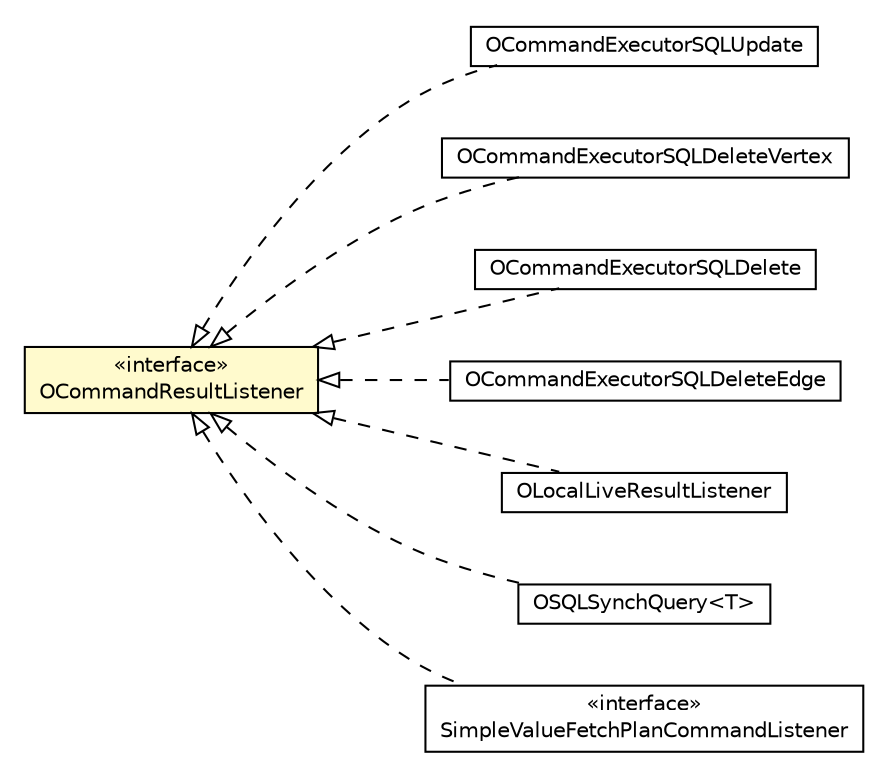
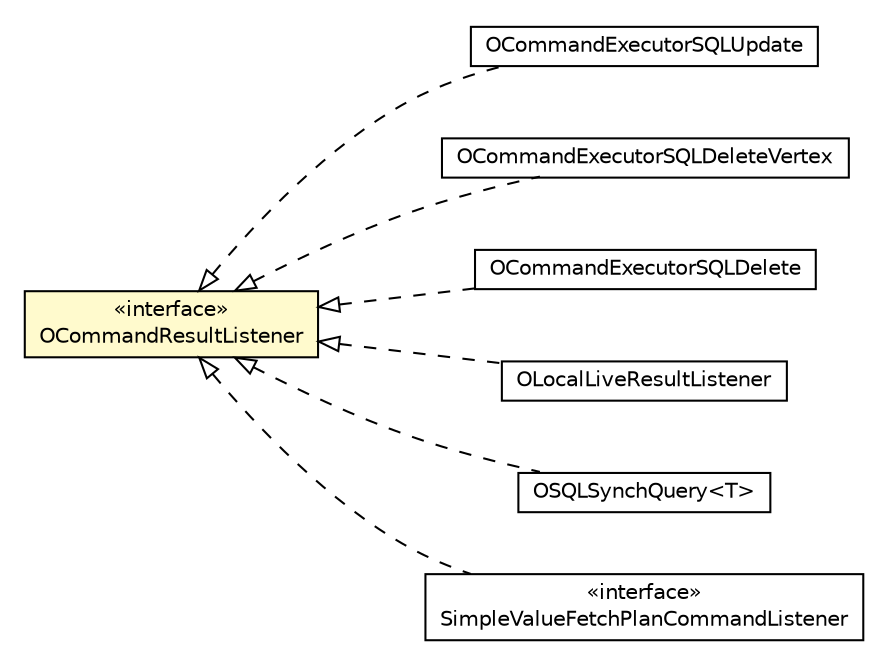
node "OCommandExecutorSQLDeleteEdge": removed
